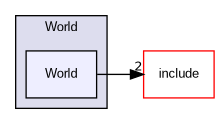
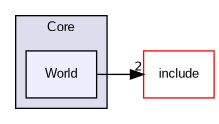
cluster "World": label "World" -> "Core"
